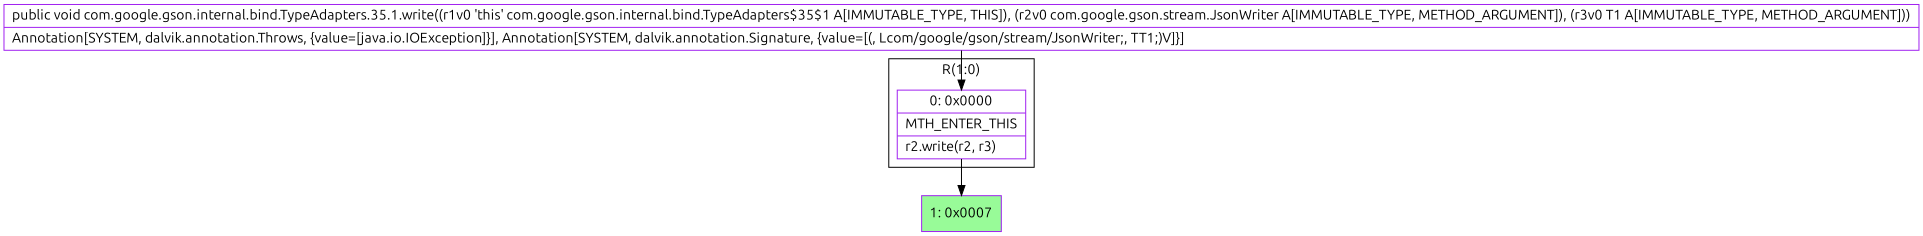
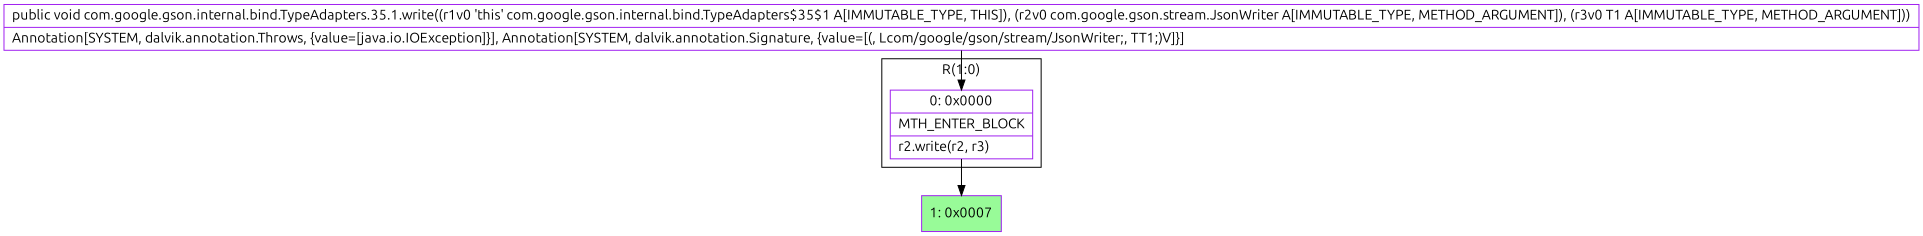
node "0: 0x0000": text "MTH_ENTER_THIS" -> "MTH_ENTER_BLOCK"
